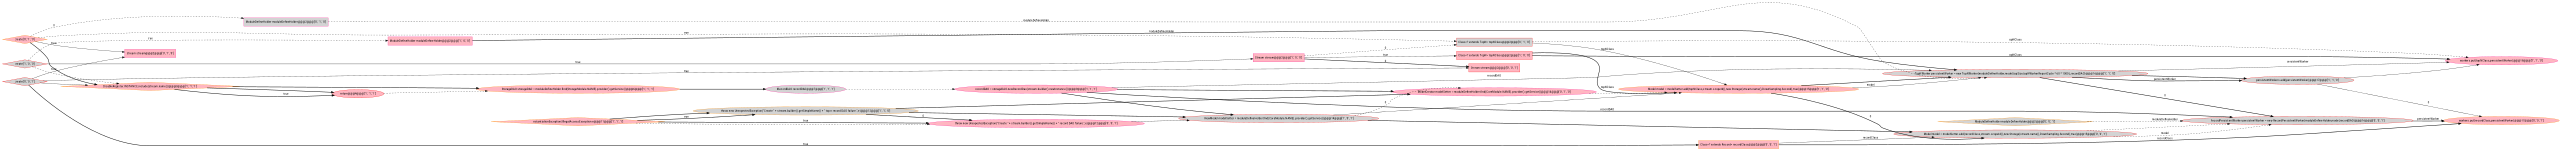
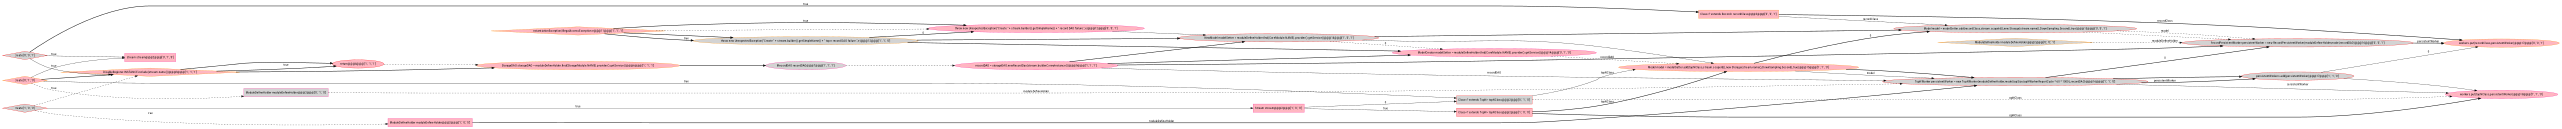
edge "create['0', '1', '0']" -> "ModuleDefineHolder moduleDefineHolder@@@2@@@['0', '1', '0']": label "0" -> "true"
edge "create['0', '1', '0']" -> "Class<? extends TopN> topNClass@@@2@@@['0', '1', '0']": style dashed -> solid
edge "Stream stream@@@2@@@['1', '0', '0']" -> "Class<? extends TopN> topNClass@@@2@@@['0', '1', '0']": style dashed -> solid
node "Stream stream@@@2@@@['0', '0', '1']": removed
